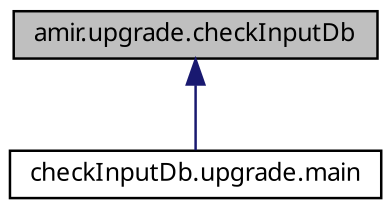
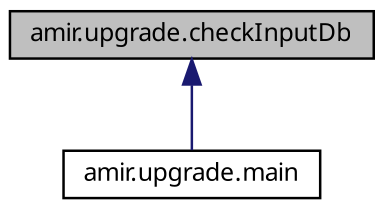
node "checkInputDb.upgrade.main": label "checkInputDb.upgrade.main" -> "amir.upgrade.main"
